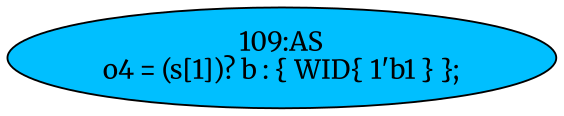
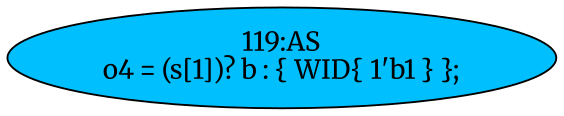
node "109:AS o4 = (s[1])? b : { WID{ 1'b1 } };": label "109:AS o4 = (s[1])? b : { WID{ 1'b1 } };" -> "119:AS o4 = (s[1])? b : { WID{ 1'b1 } };"
